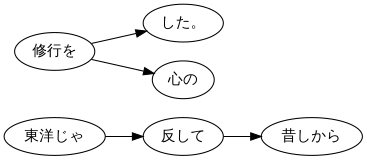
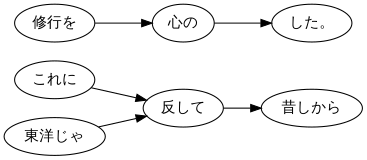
edge "修行を" -> "した。": now "心の" -> "した。"
node "これに": added
